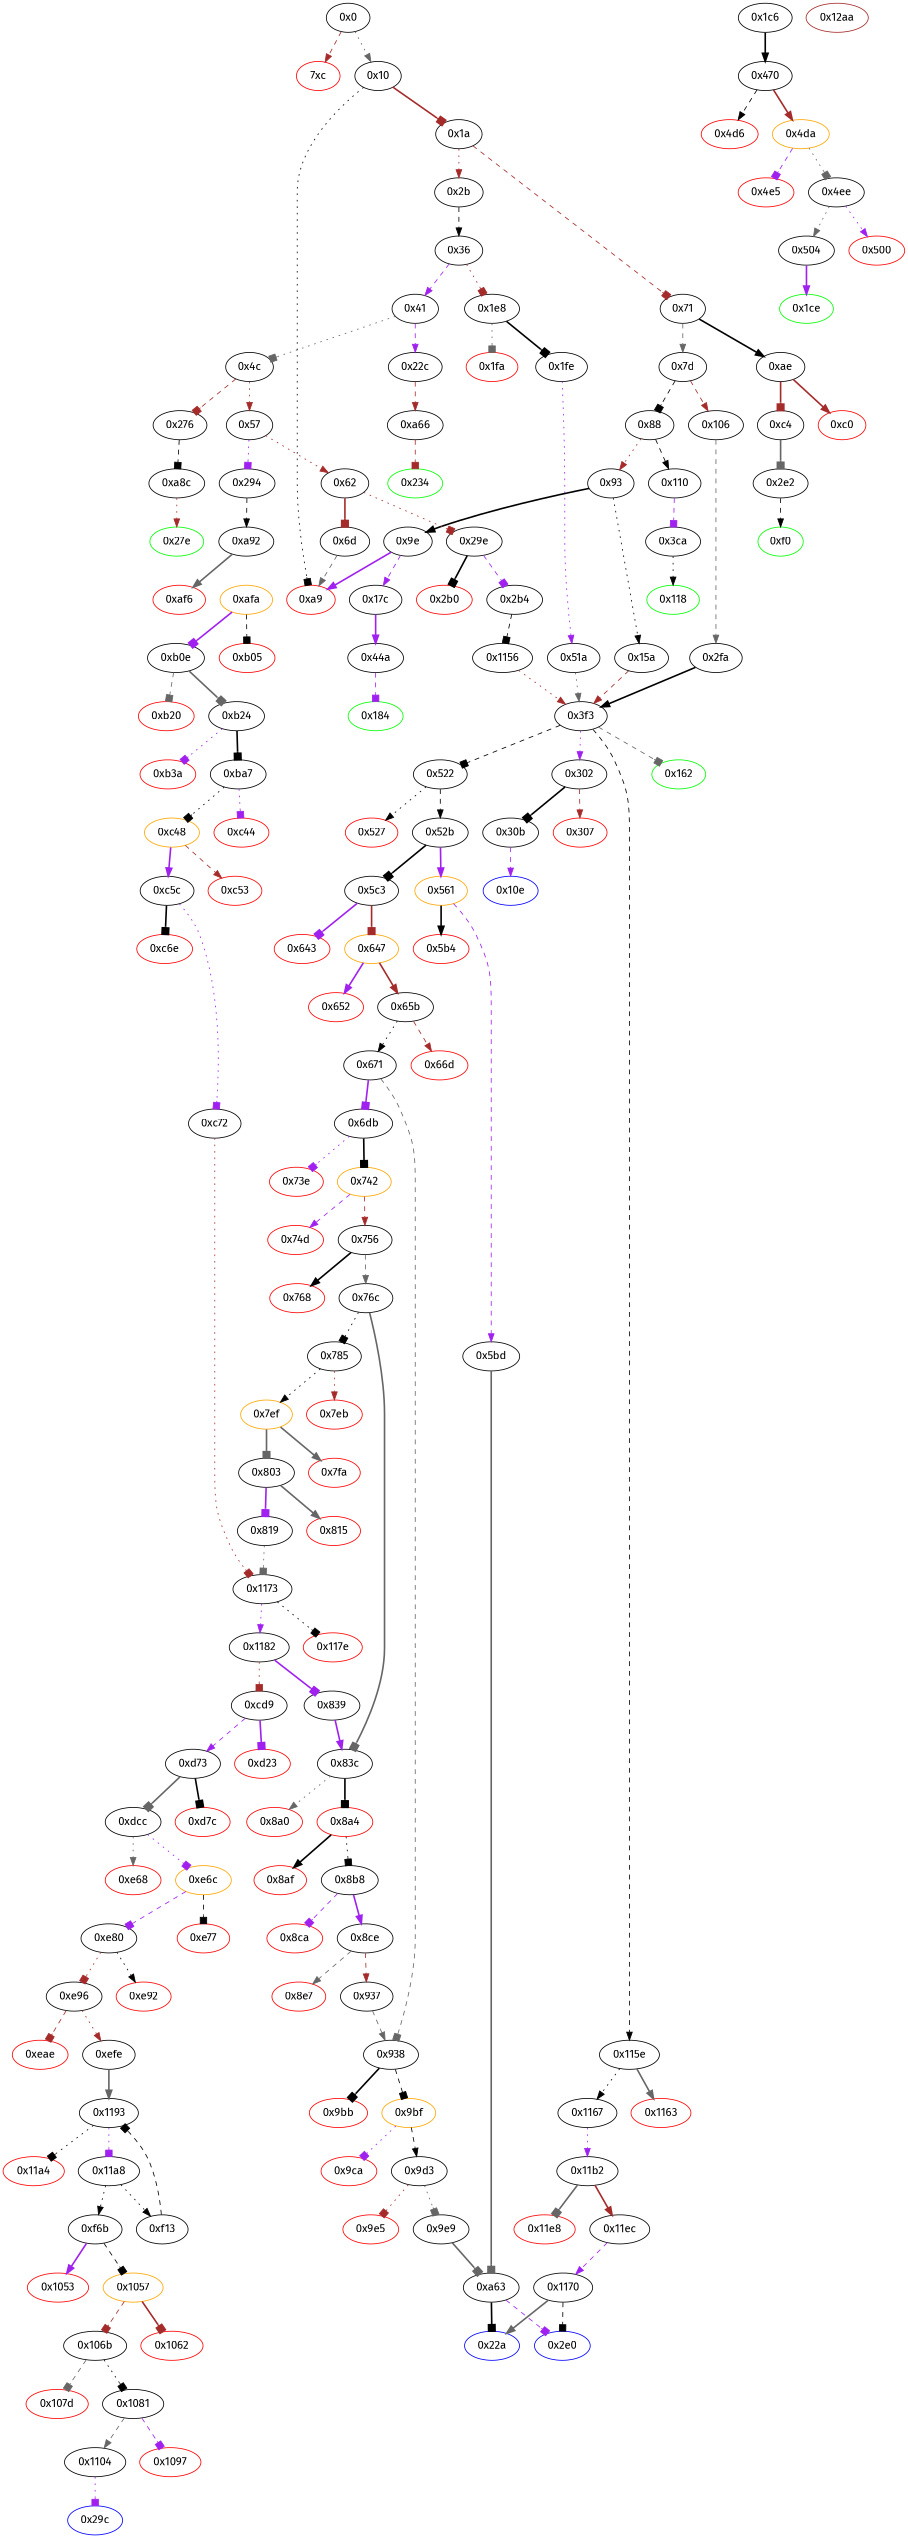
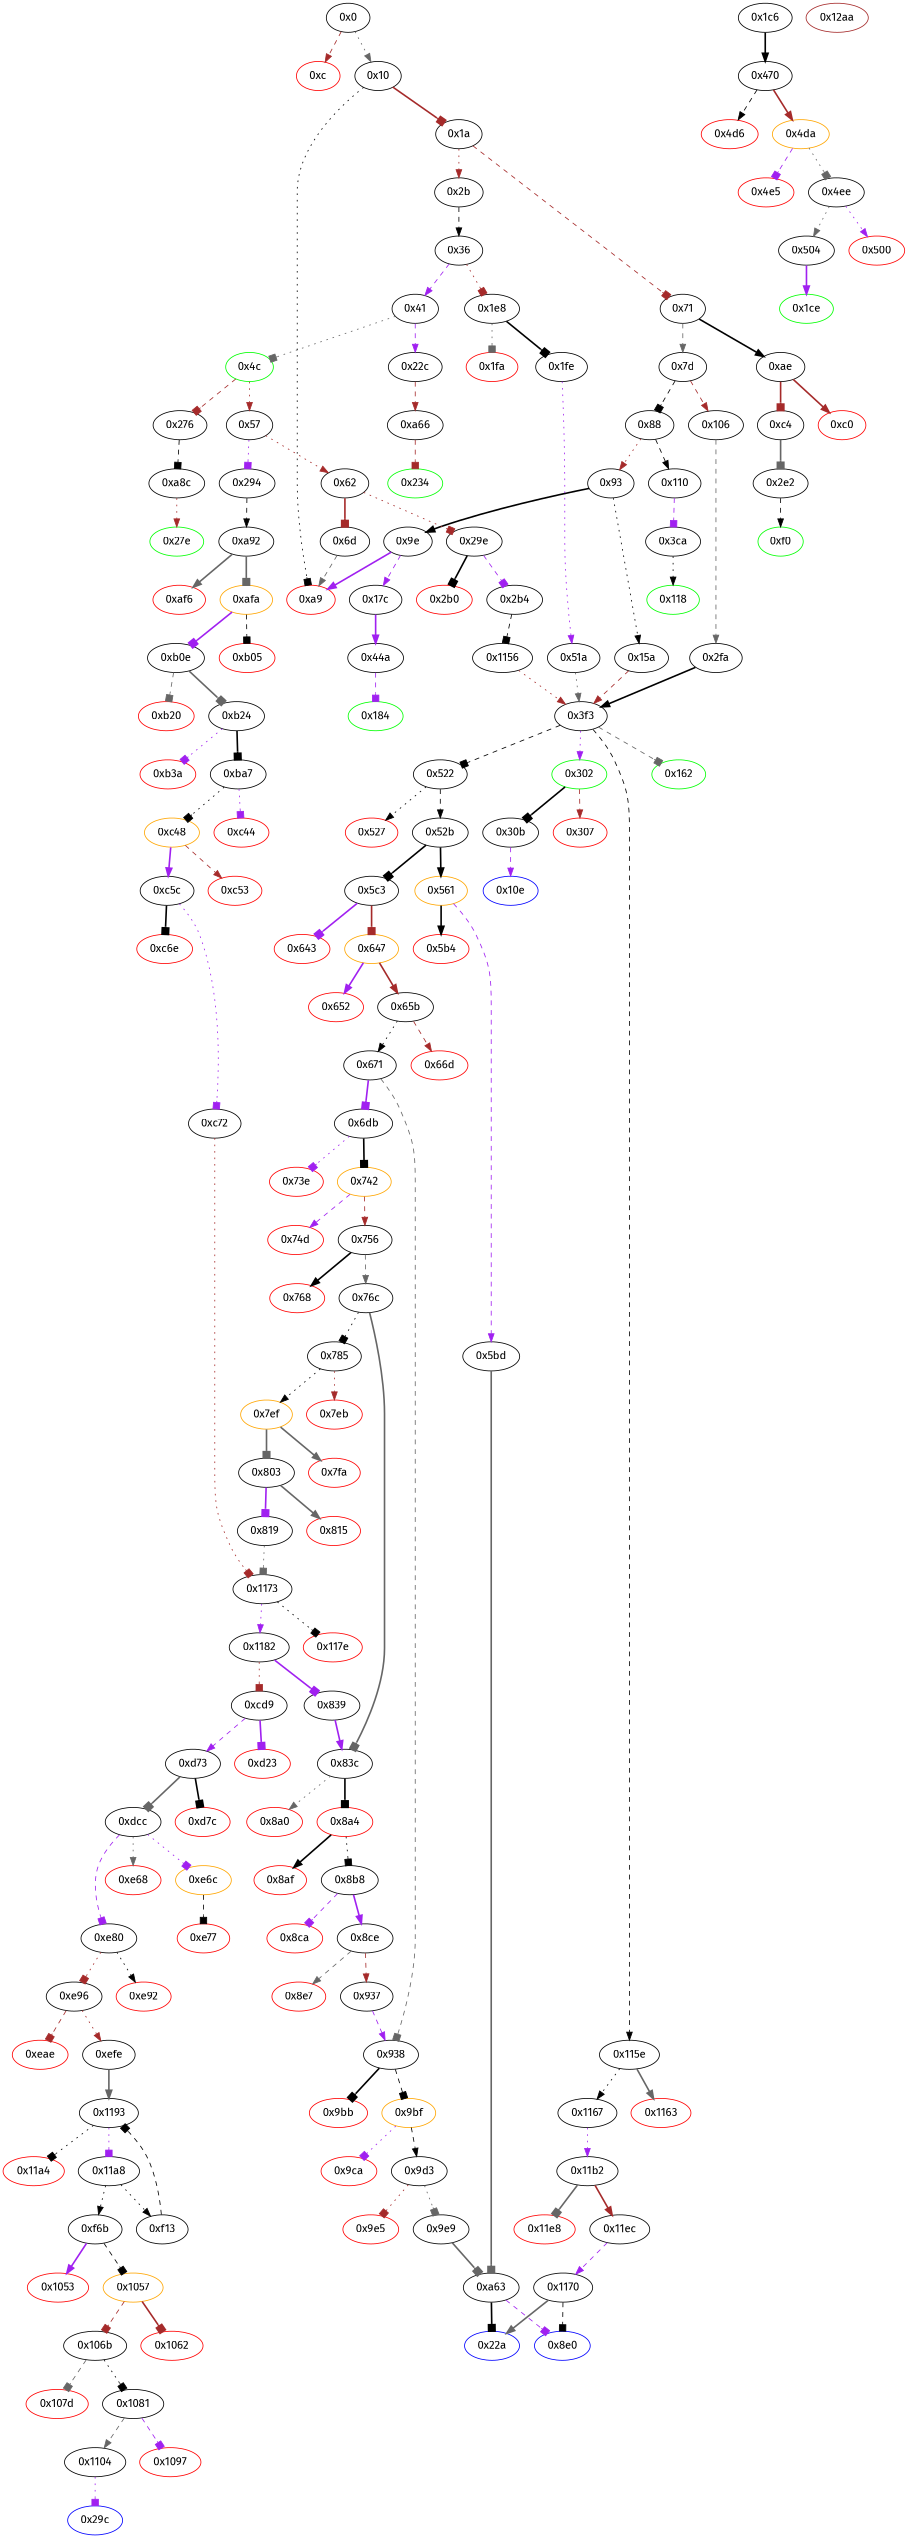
node "7xc": label "7xc" -> "0xc"
node "0x4c": color black -> green
edge "0xa92" -> "0xafa": added
node "0x302": color black -> green
edge "0x52b" -> "0x561": color purple -> black
edge "0xe6c" -> "0xe80": now "0xdcc" -> "0xe80"
edge "0x937" -> "0x938": color gray40 -> purple
node "0x2e0": label "0x2e0" -> "0x8e0"
